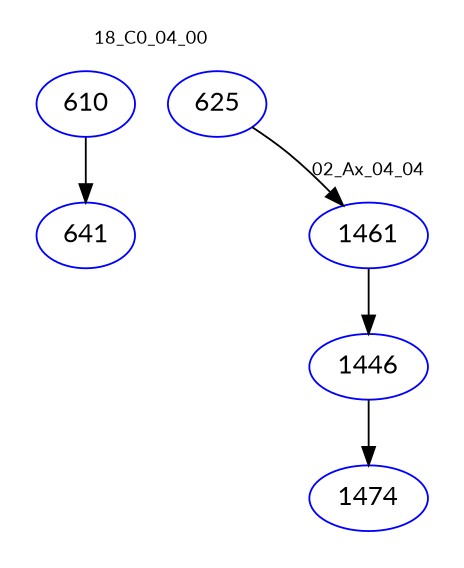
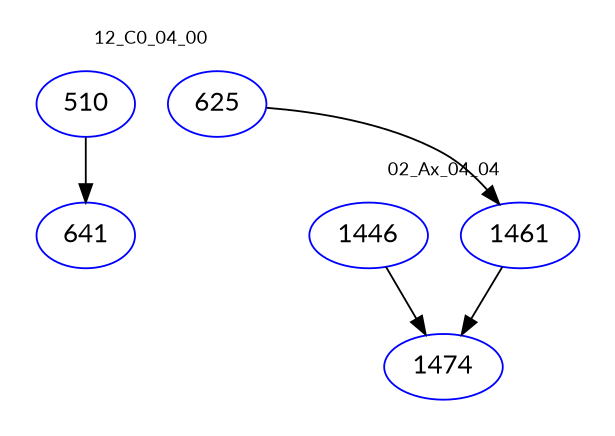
cluster "18_C0_04_00": label "18_C0_04_00" -> "12_C0_04_00"
node "610": label "610" -> "510"
edge "1461" -> "1446": now "1461" -> "1474"
